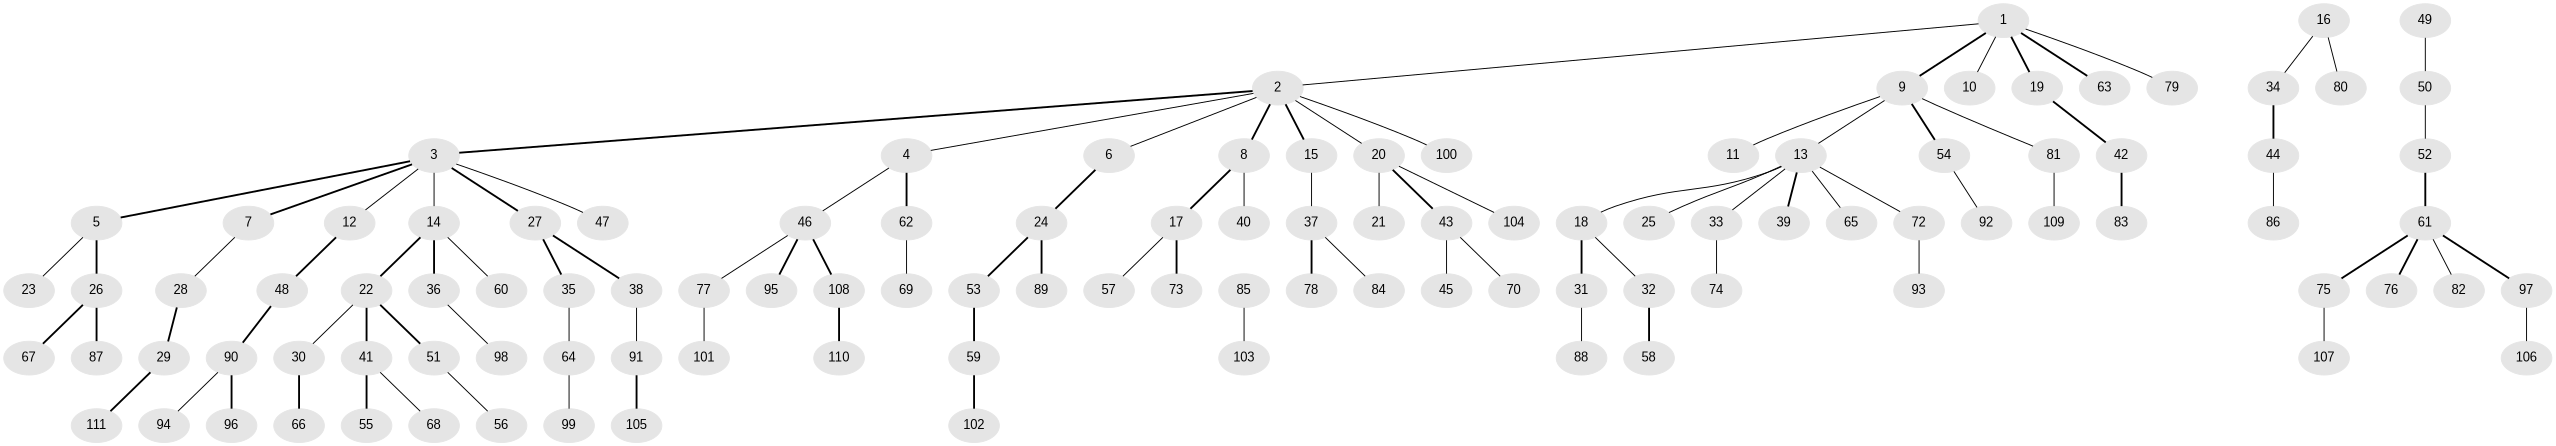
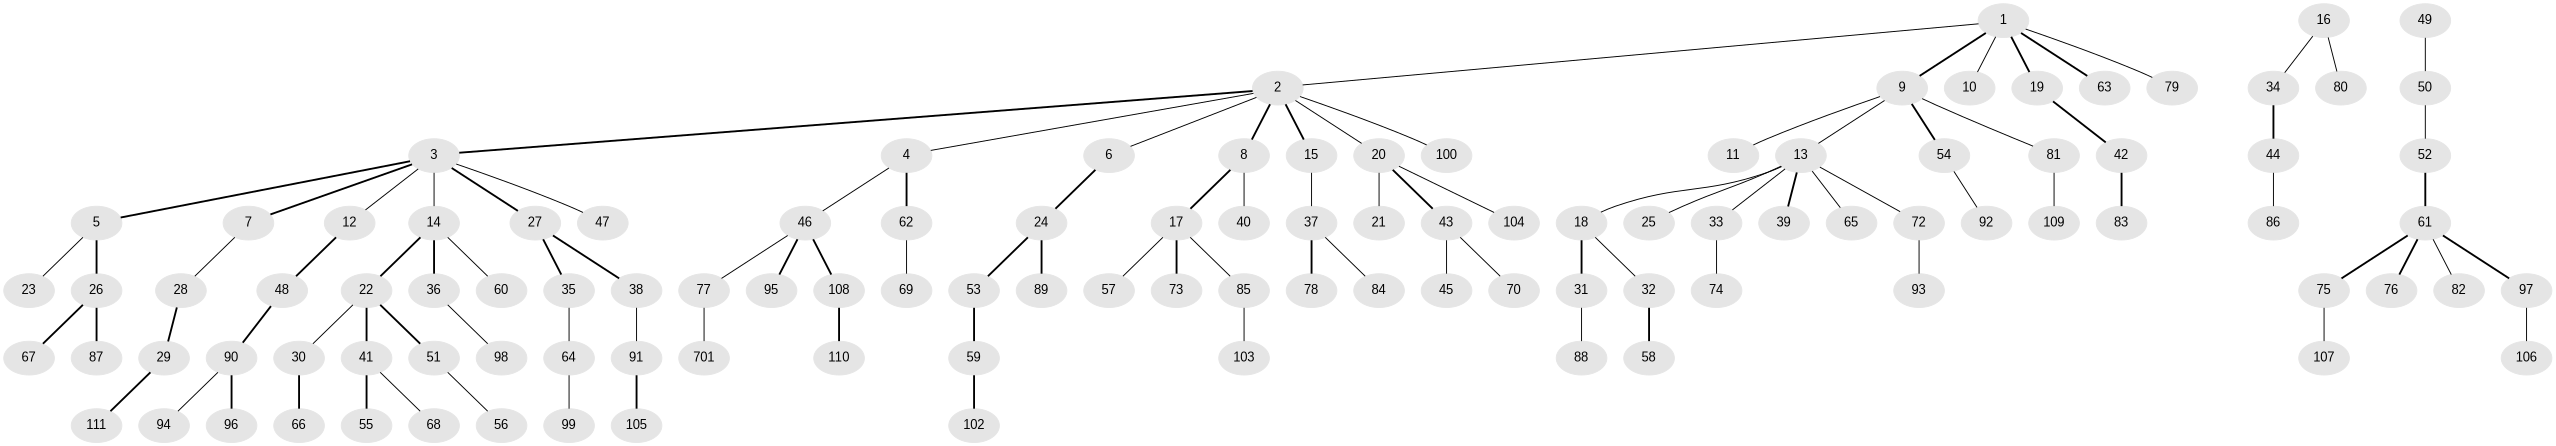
edge "17" -- "85": added
node "101": label "101" -> "701"
